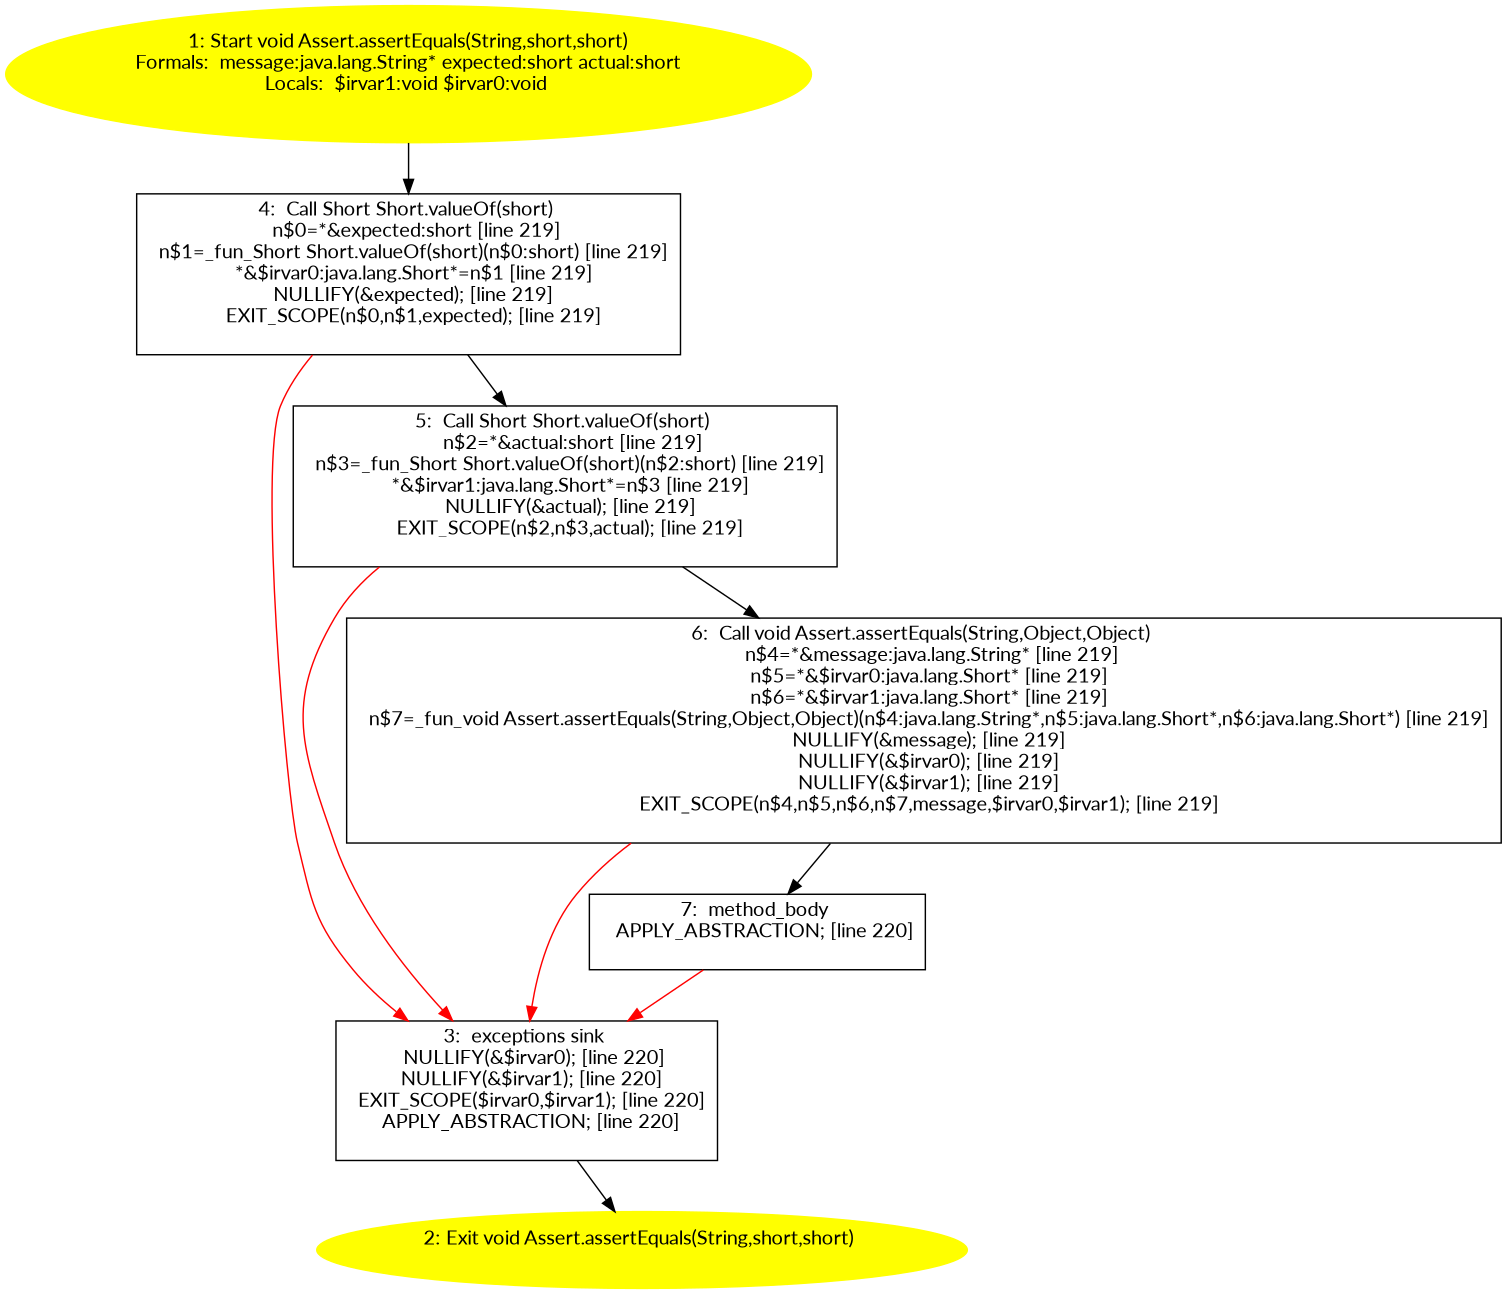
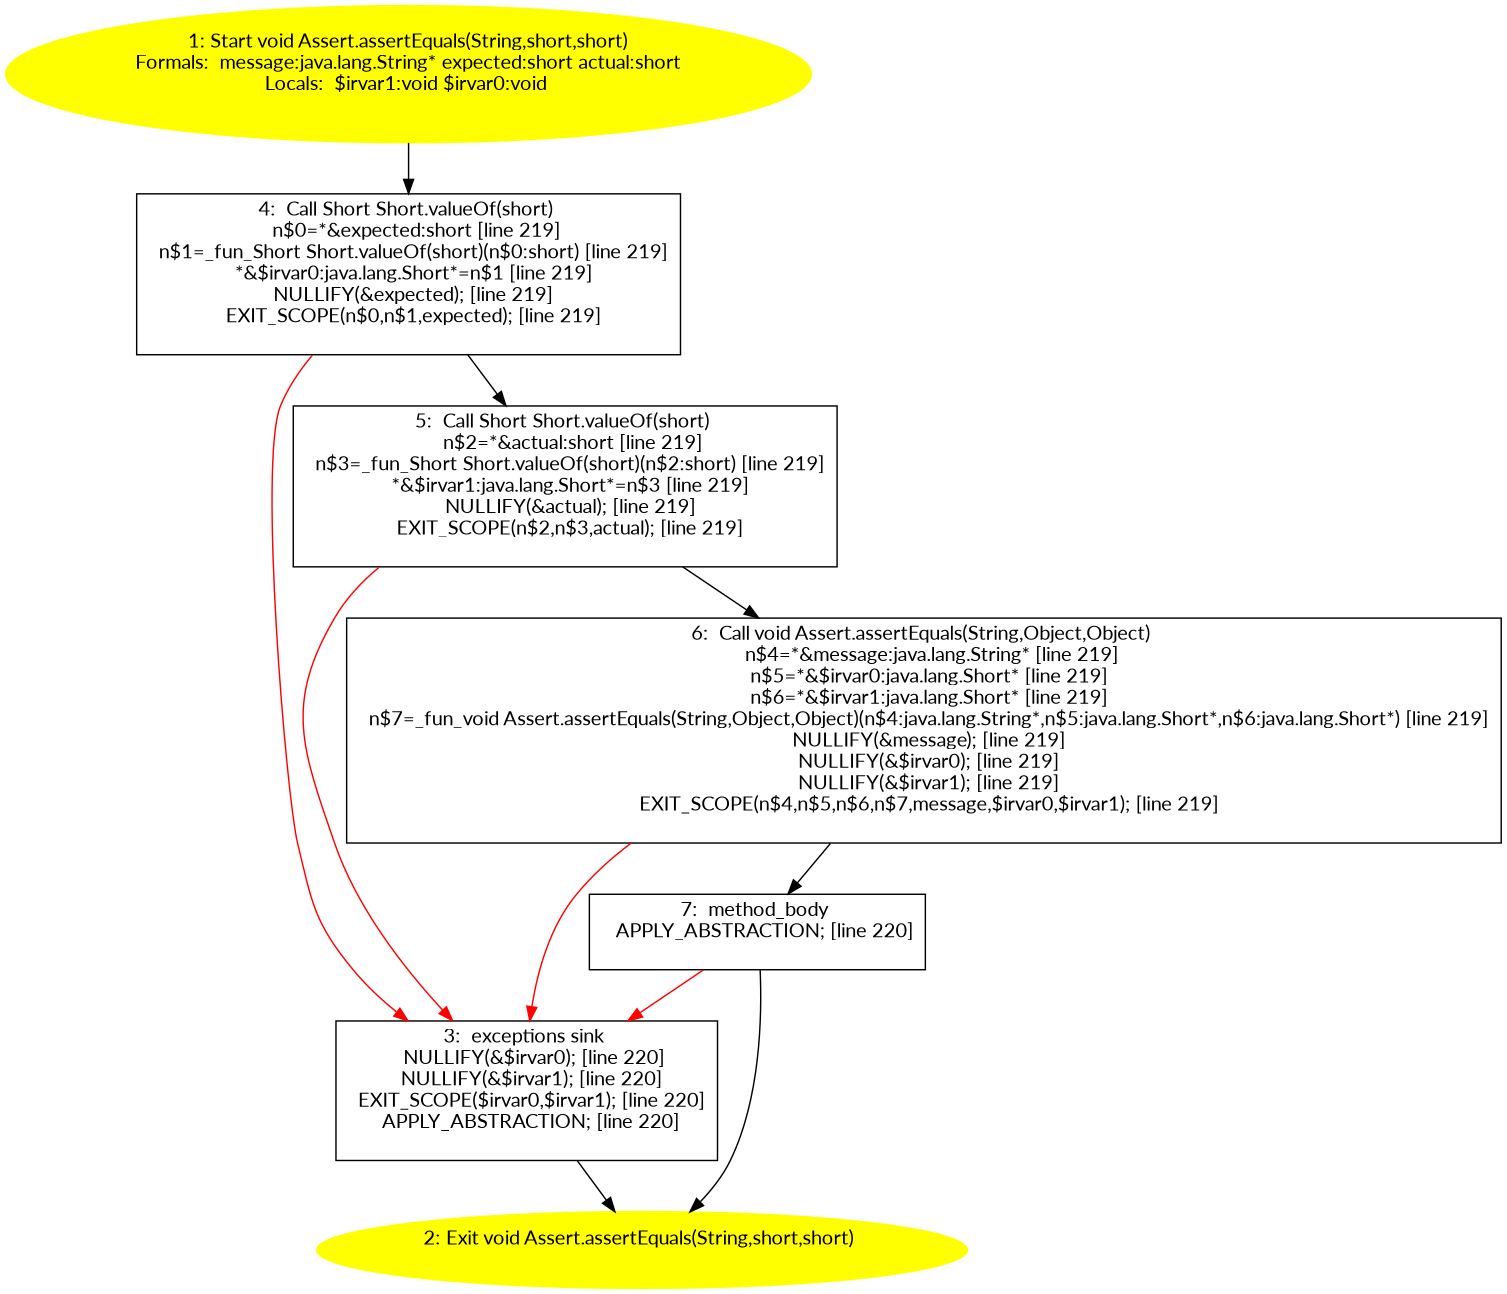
edge "7:  method_body APPLY_ABSTRACTION; [line 220]" -> "2: Exit void Assert.assertEquals(String,short,short)": added
